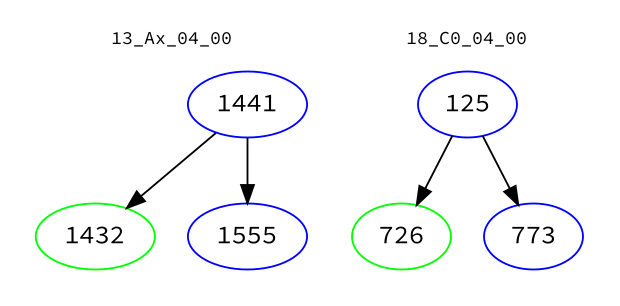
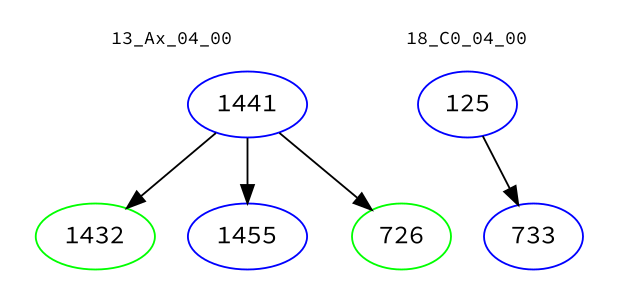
edge "125" -> "726": now "1441" -> "726"
node "1555": label "1555" -> "1455"
node "773": label "773" -> "733"
